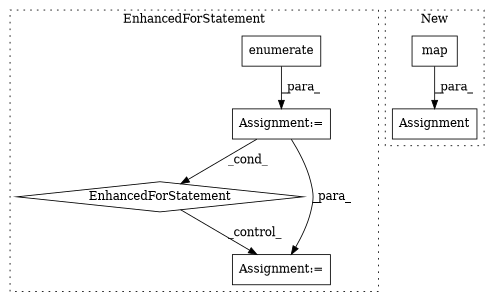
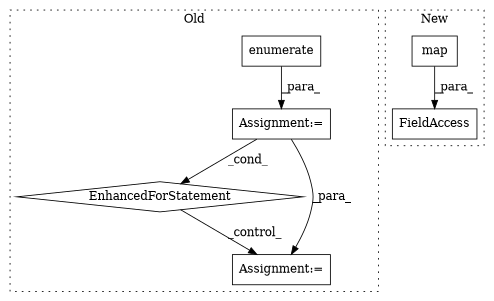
cluster "EnhancedForStatement": label "EnhancedForStatement" -> "Old"
node "Assignment": label "Assignment" -> "FieldAccess"
